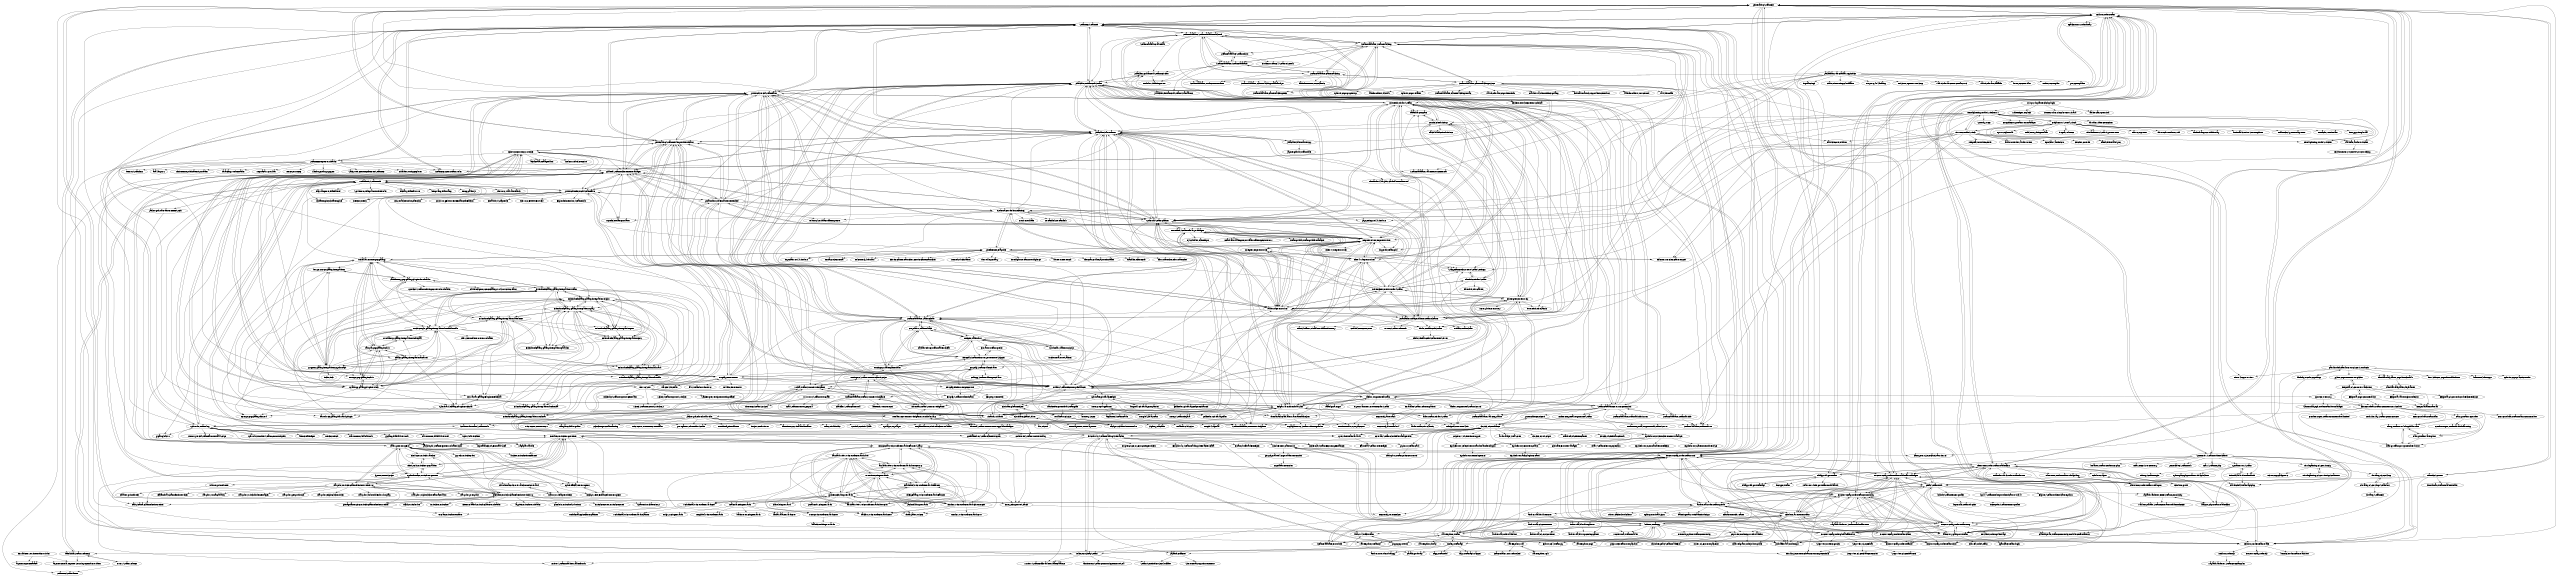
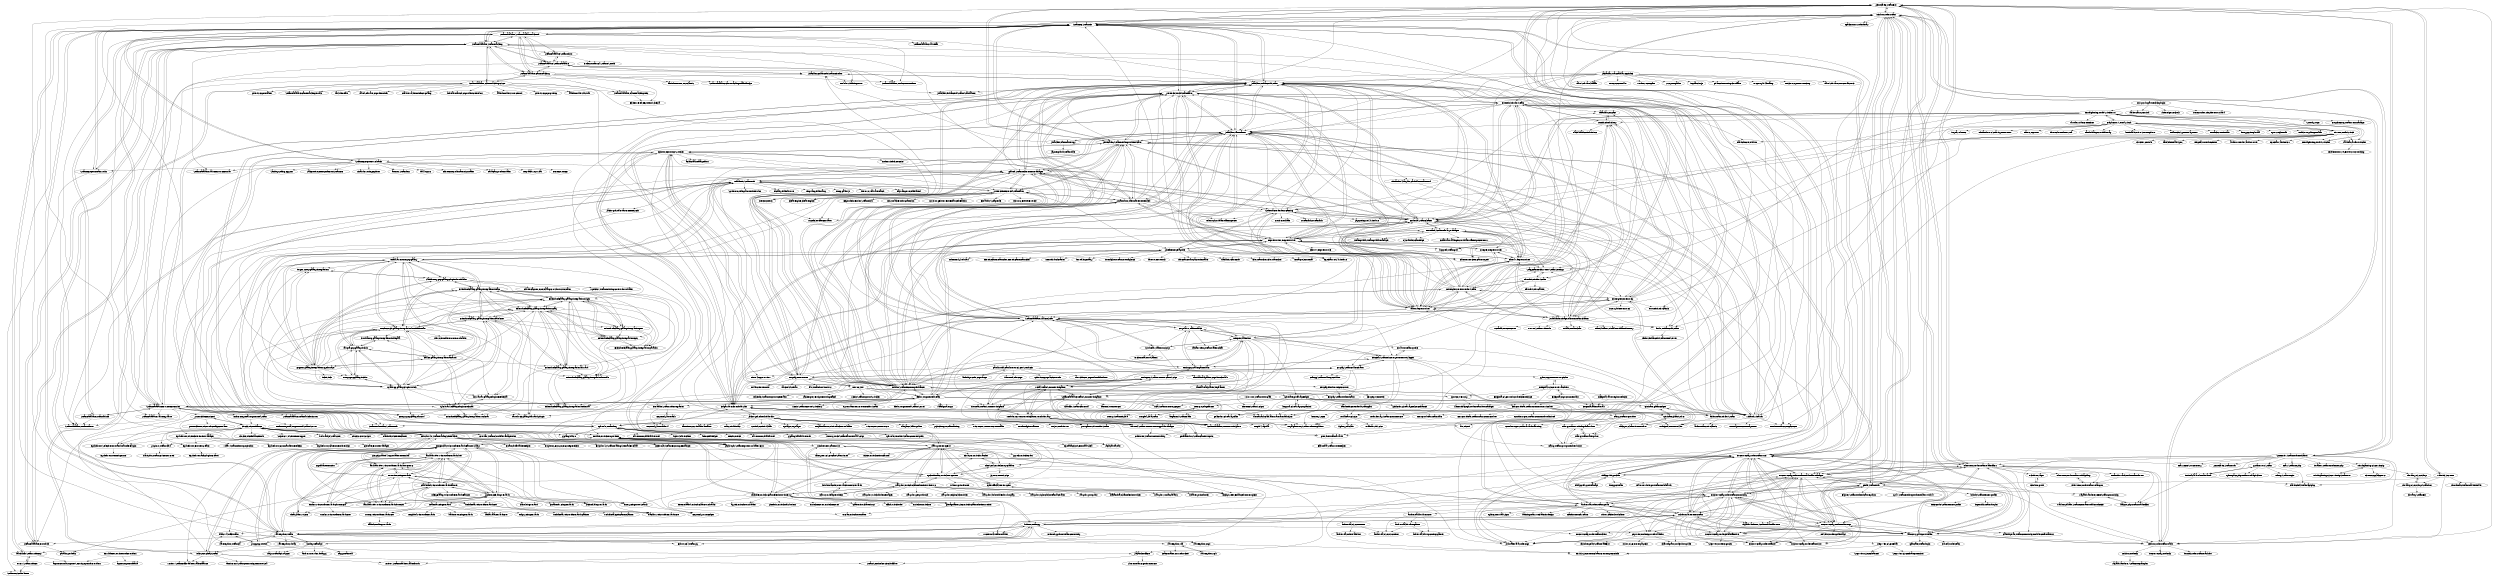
node "JustArchiNET/ASF-WebConfigGenerator": added
node "Philipp15b/go-steam": label "Philipp15b/go-steam" -> "Philipp15b/go-chat"
node "RakSrinaNa/ChannelPointsMiner": removed
node "pepzwee/steam-overpay-bot": removed
